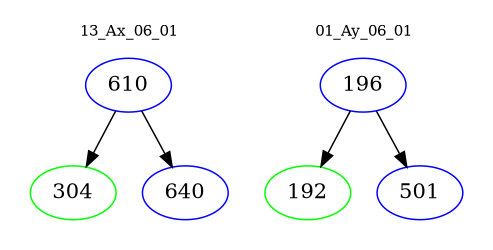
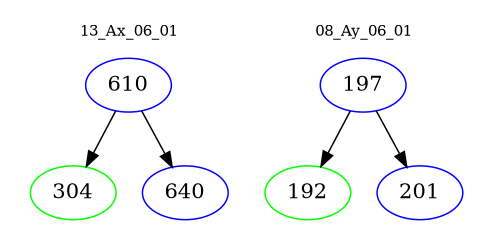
cluster "01_Ay_06_01": label "01_Ay_06_01" -> "08_Ay_06_01"
node "196": label "196" -> "197"
node "501": label "501" -> "201"
